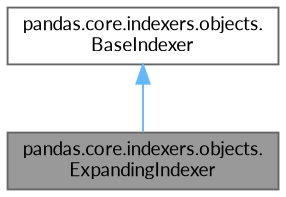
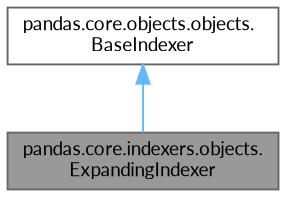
node "pandas.core.indexers.objects. BaseIndexer": label "pandas.core.indexers.objects. BaseIndexer" -> "pandas.core.objects.objects. BaseIndexer"
